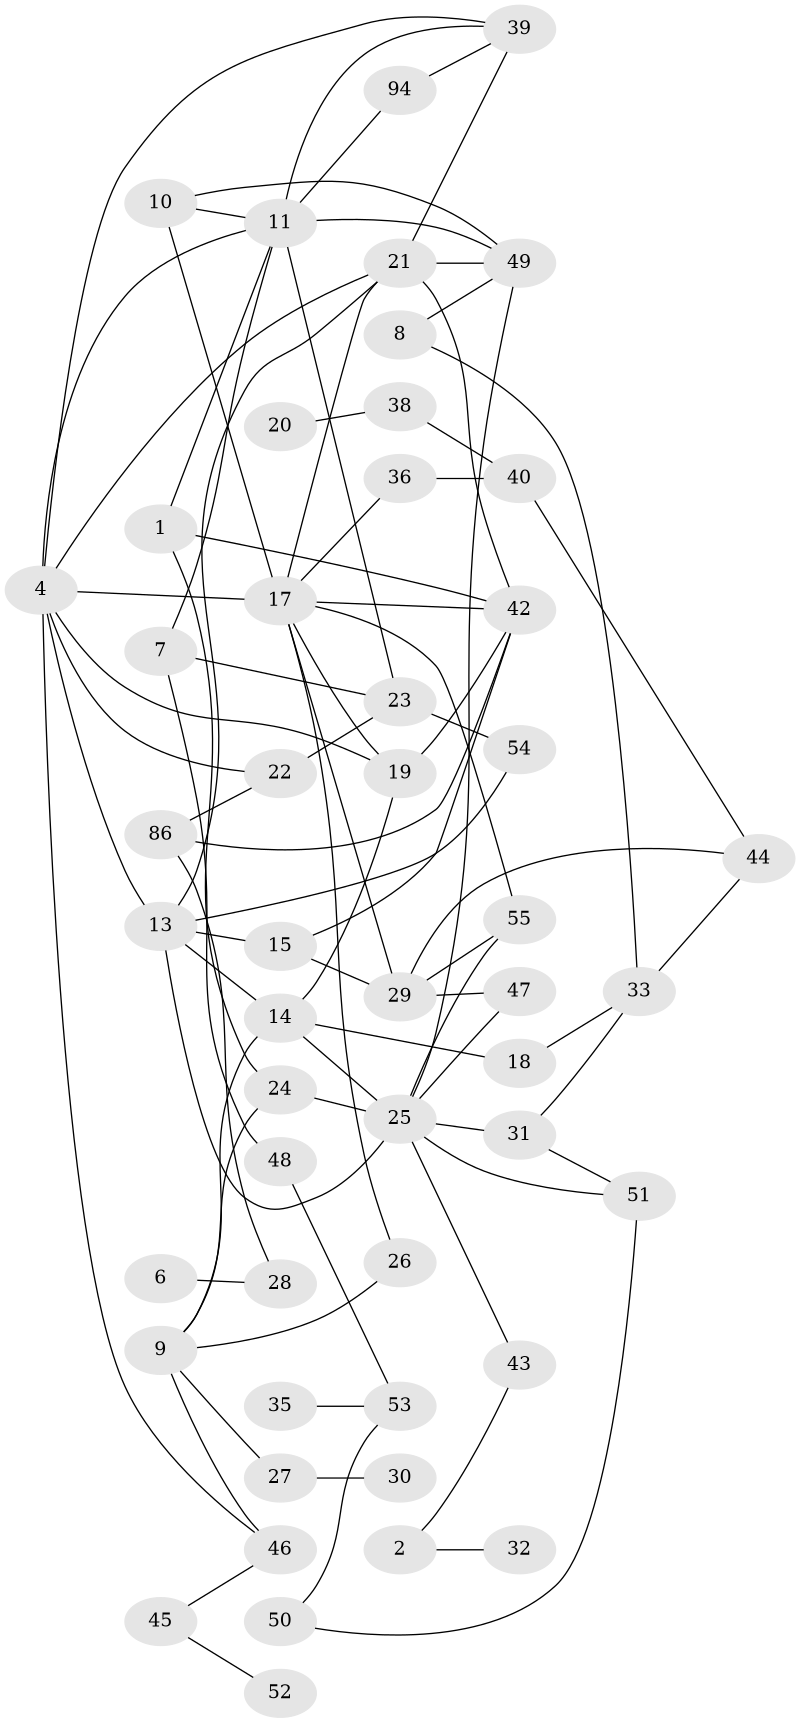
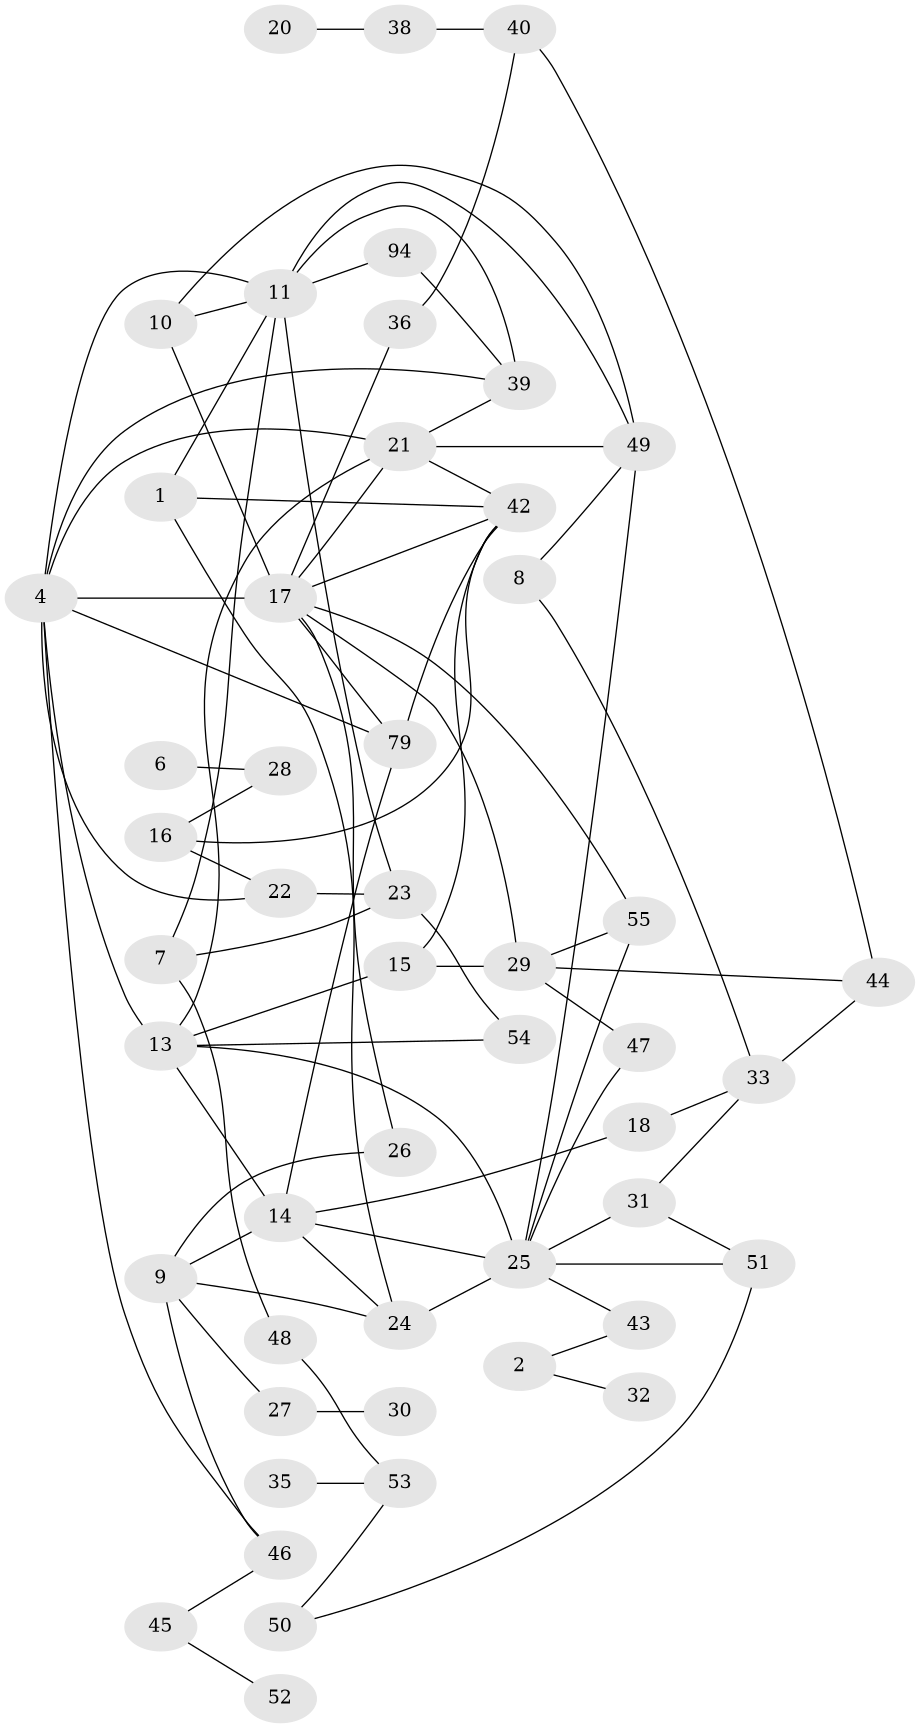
node "19": label "19" -> "79"
node "86": label "86" -> "16"
edge "14" -- "24": added
